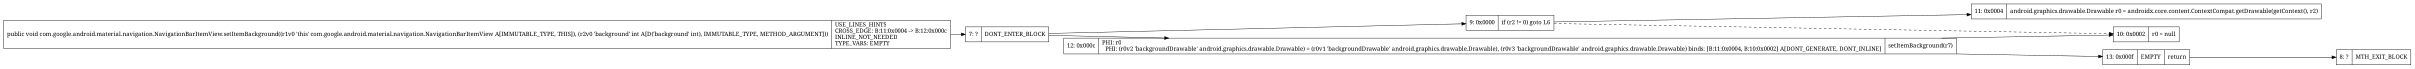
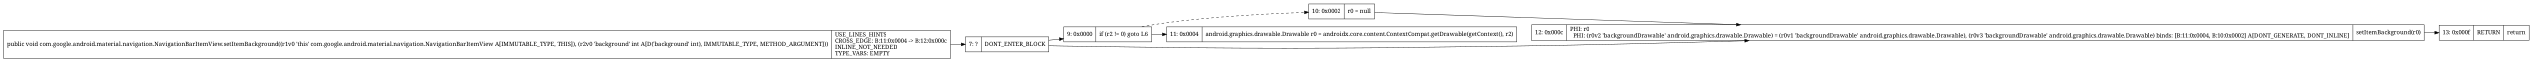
edge "12: 0x000c" -> "10: 0x0002": reversed
node "12: 0x000c": text "setItemBackground(r7)" -> "setItemBackground(r0)"
node "13: 0x000f": text "EMPTY" -> "RETURN"
node "8: ?": removed
